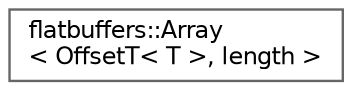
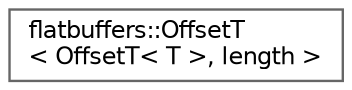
node "flatbuffers::Array < OffsetT< T >, length >": label "flatbuffers::Array < OffsetT< T >, length >" -> "flatbuffers::OffsetT < OffsetT< T >, length >"
